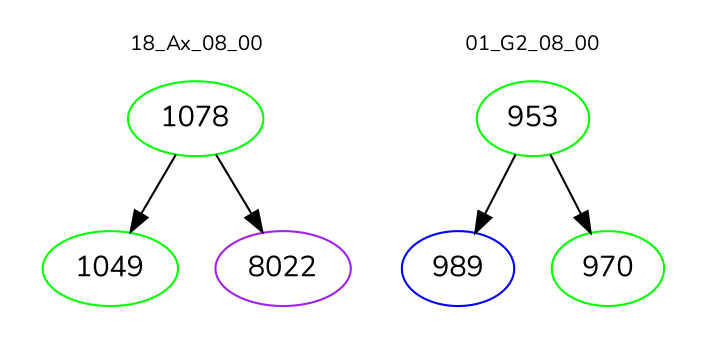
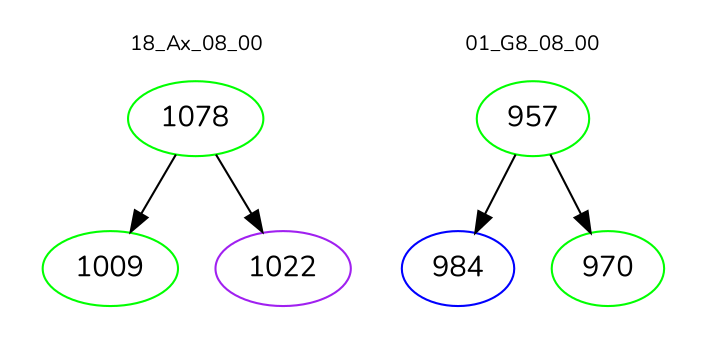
cluster "01_G2_08_00": label "01_G2_08_00" -> "01_G8_08_00"
node "953": label "953" -> "957"
node "1049": label "1049" -> "1009"
node "8022": label "8022" -> "1022"
node "989": label "989" -> "984"
